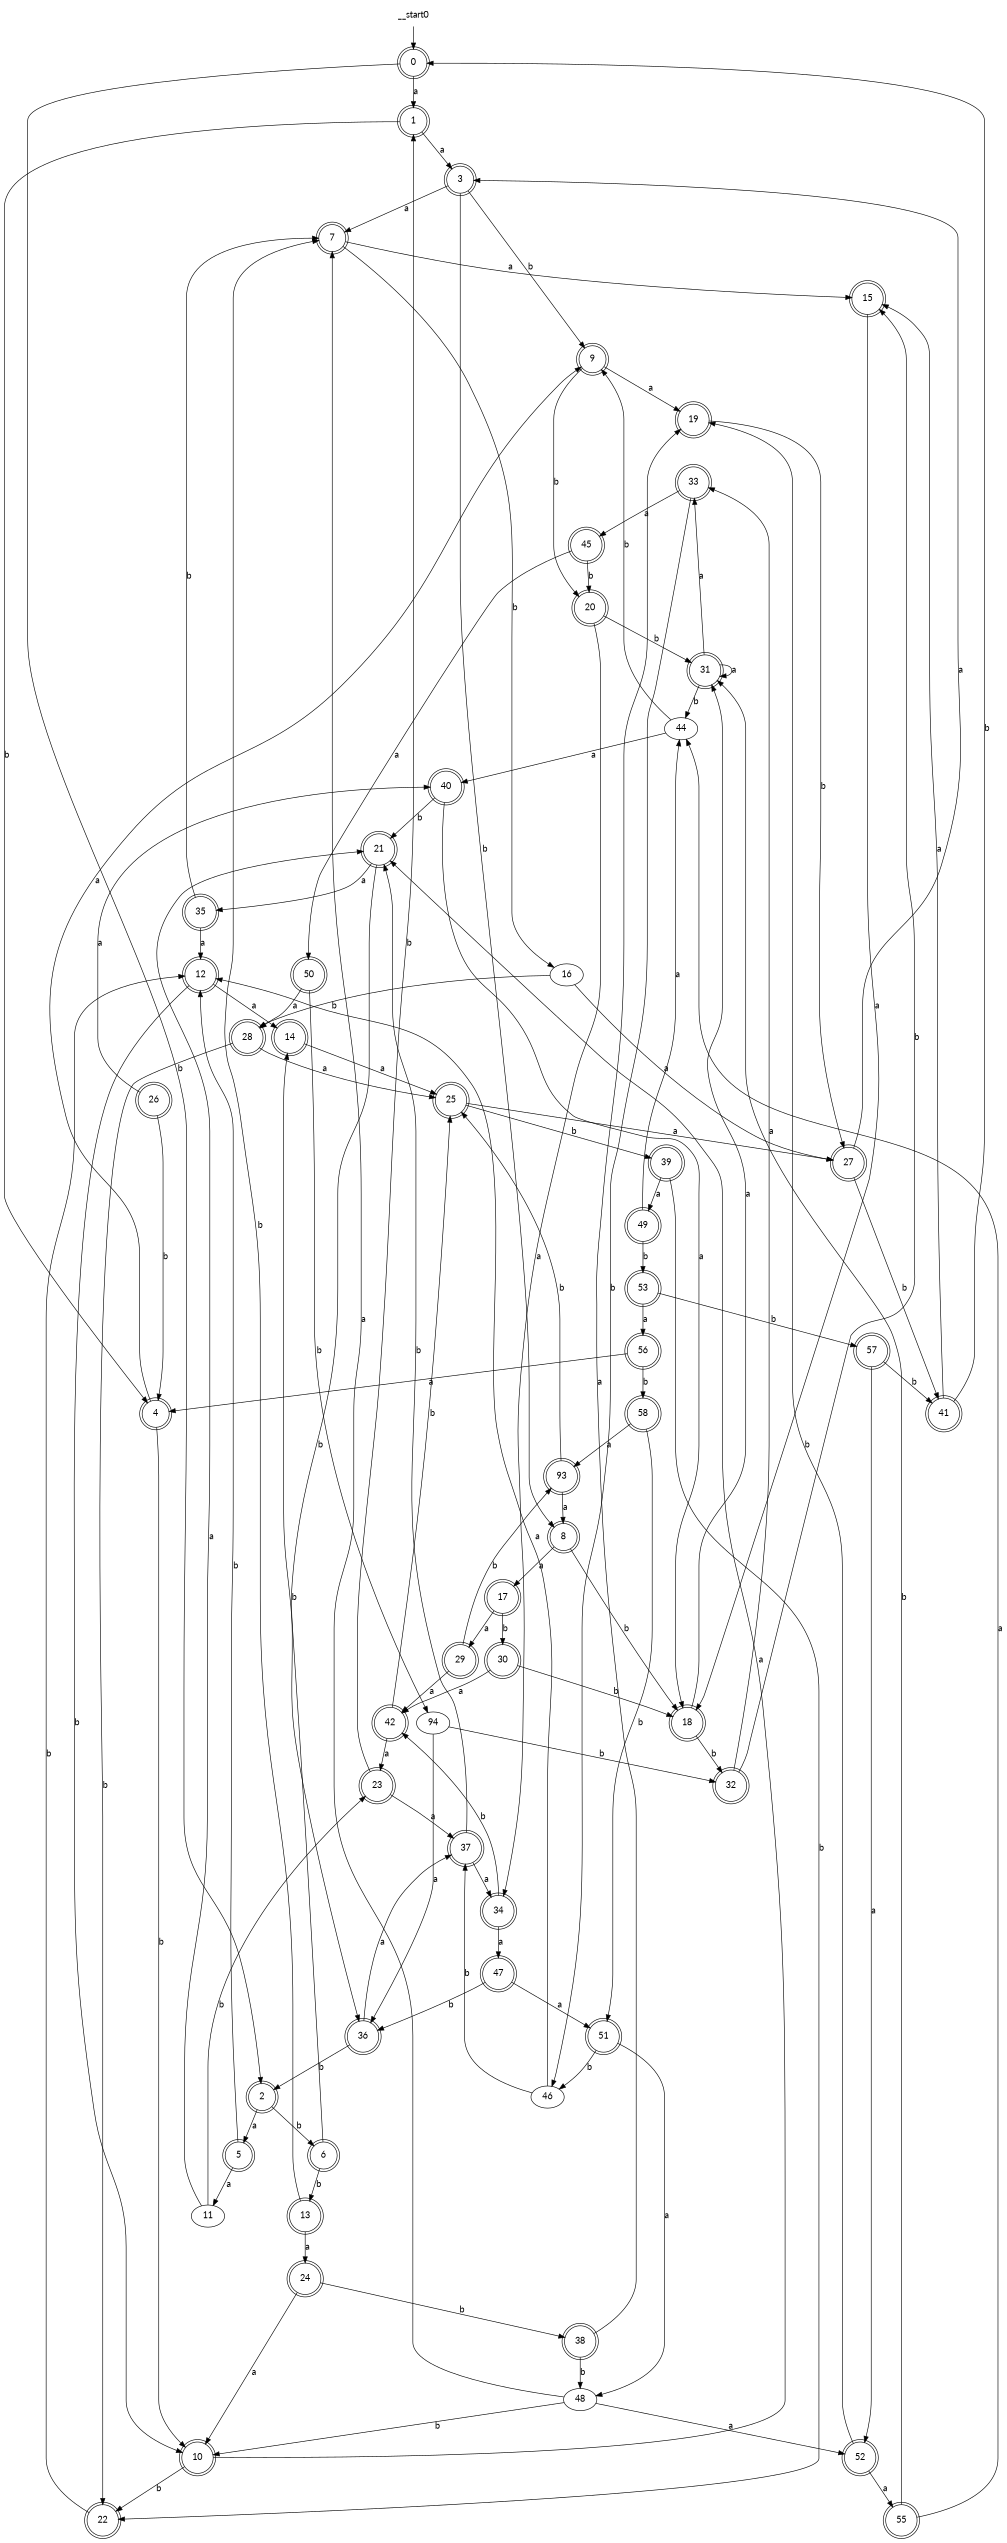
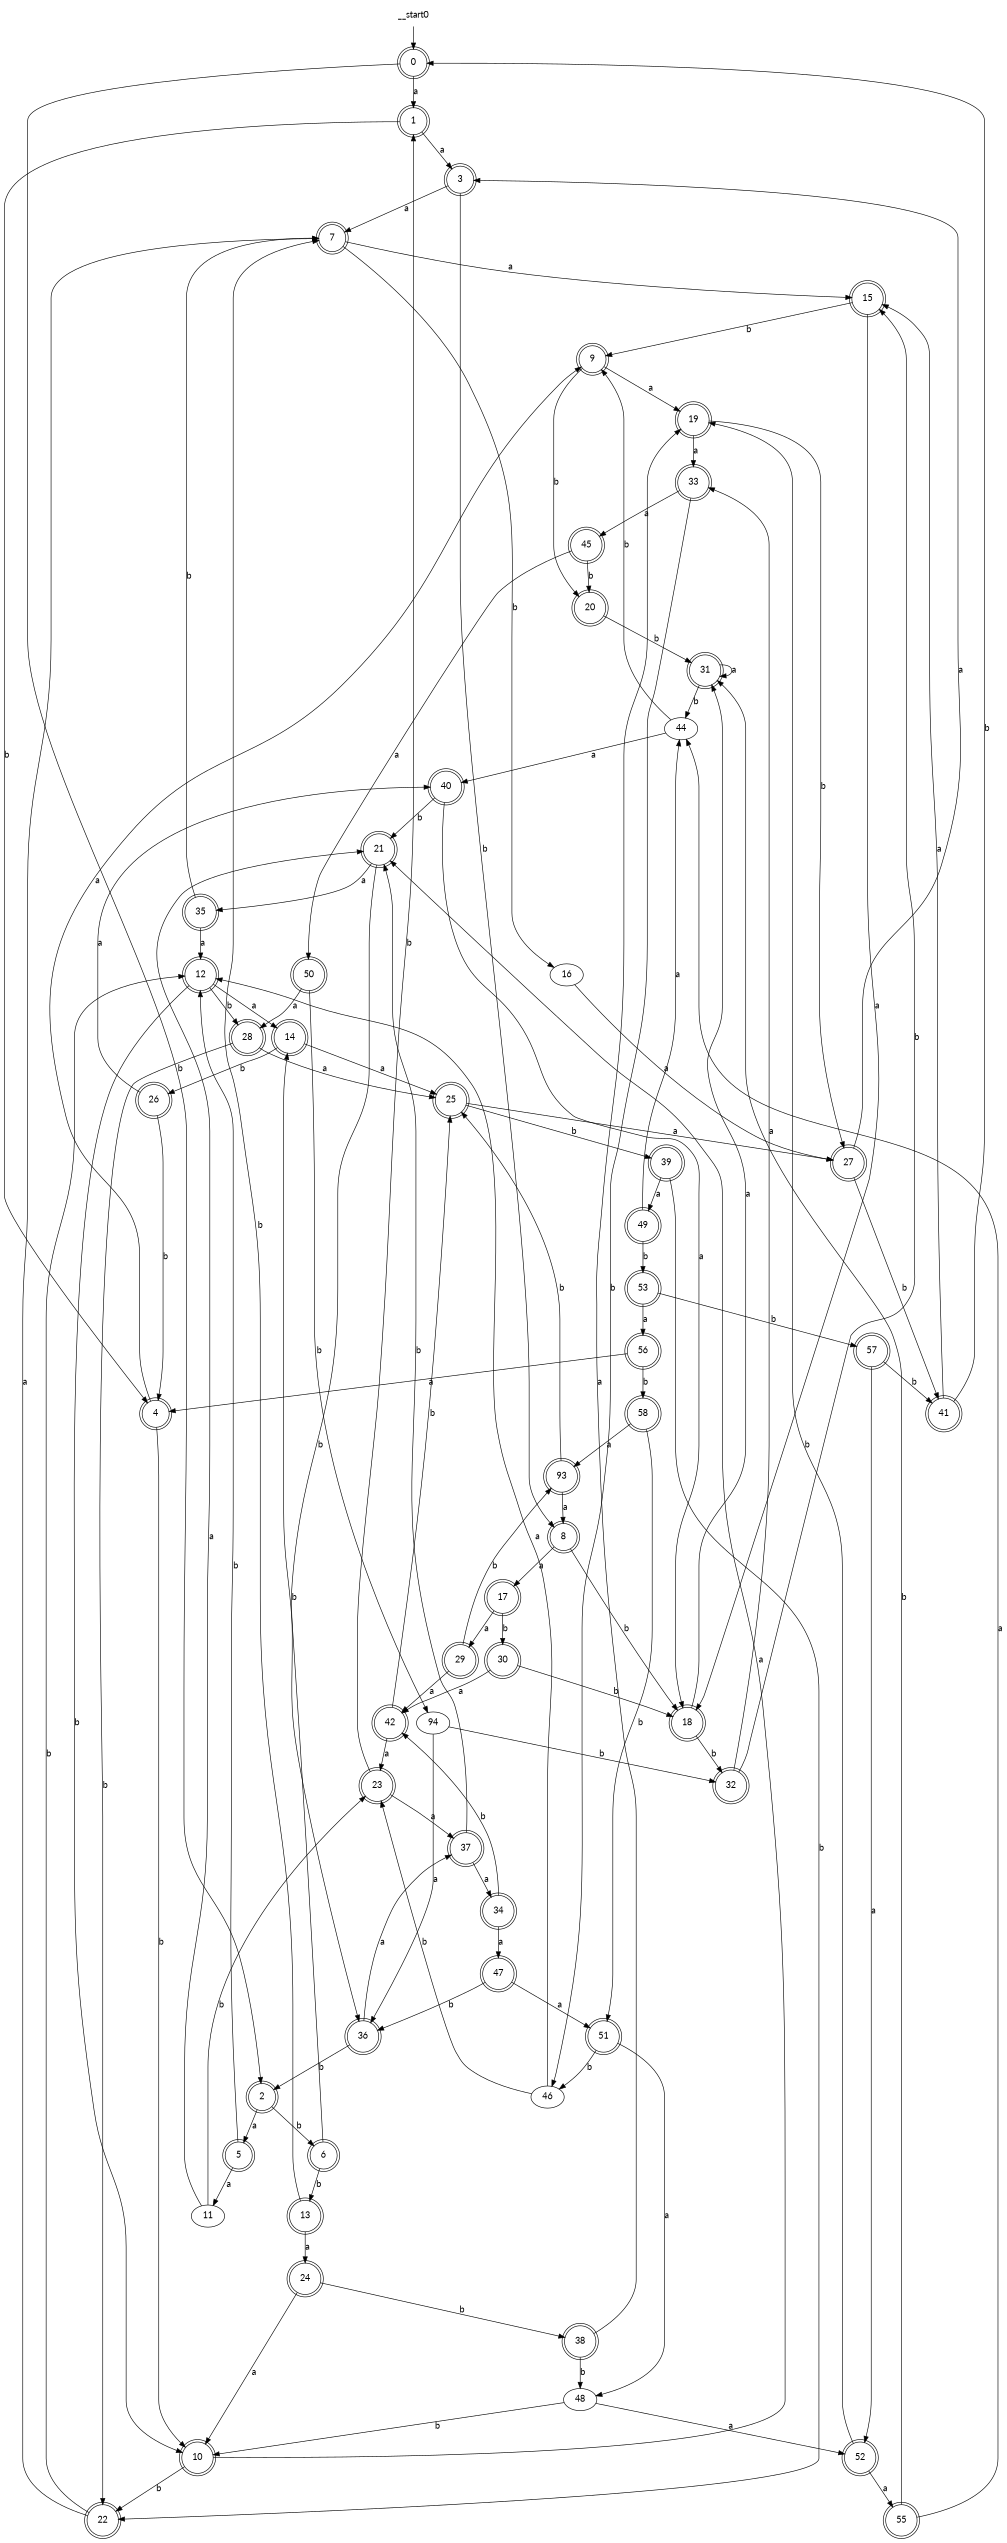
edge "3" -> "9": now "15" -> "9"
edge "31" -> "33": now "19" -> "33"
edge "16" -> "28": now "12" -> "28"
edge "14" -> "26": added, label "b"
edge "20" -> "34": removed, label "a"
edge "48" -> "7": now "22" -> "7"
edge "46" -> "37": now "46" -> "23"
